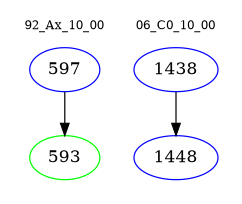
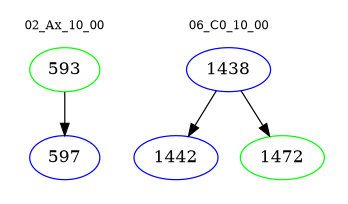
cluster "92_Ax_10_00": label "92_Ax_10_00" -> "02_Ax_10_00"
edge "597" -> "593": reversed
node "1448": label "1448" -> "1442"
node "1472": added
